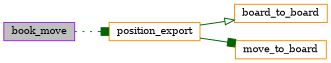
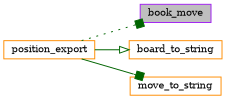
node "board_to_board": label "board_to_board" -> "board_to_string"
edge "book_move" -> "position_export": reversed
node "move_to_board": label "move_to_board" -> "move_to_string"
